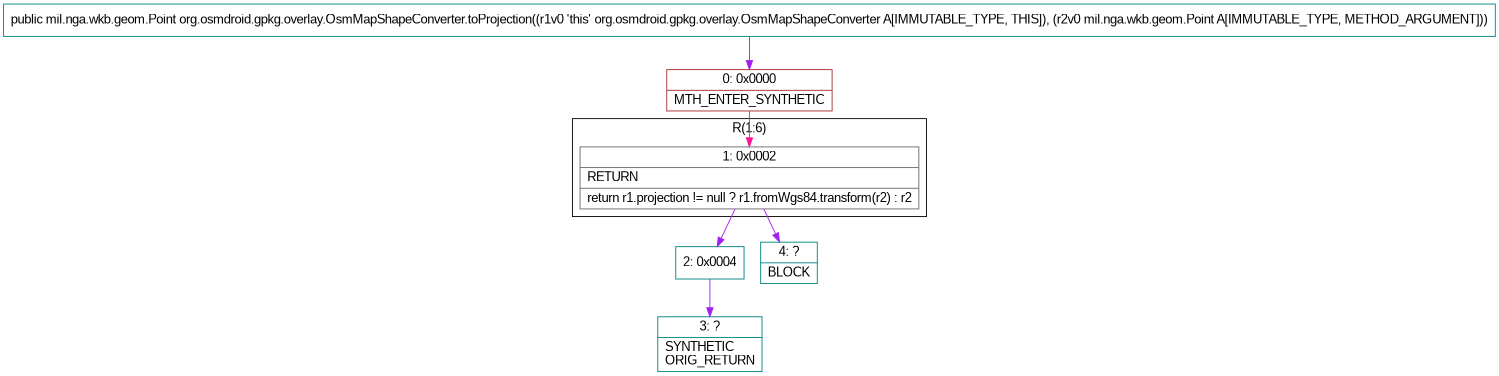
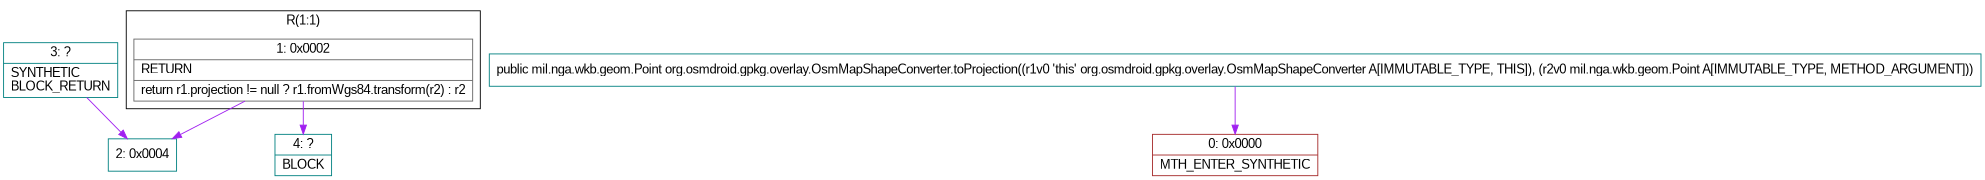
edge "0: 0x0000" -> "1: 0x0002": removed
cluster "R(1:6)": label "R(1:6)" -> "R(1:1)"
edge "2: 0x0004" -> "3: ?": reversed
node "3: ?": text "ORIG_RETURN" -> "BLOCK_RETURN"
